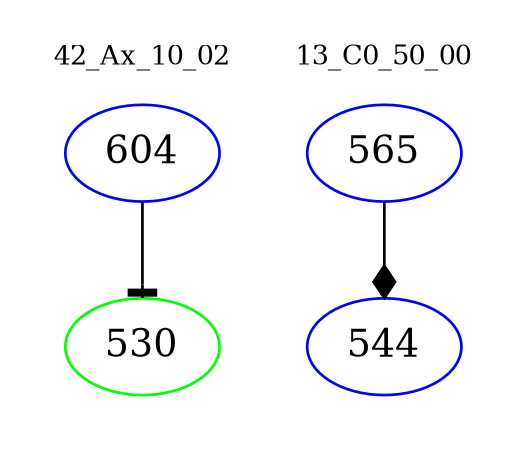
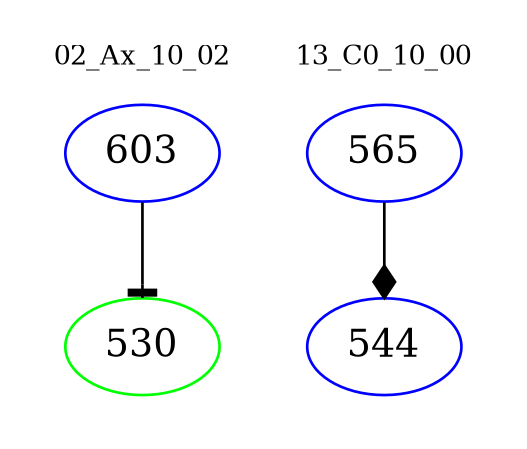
cluster "42_Ax_10_02": label "42_Ax_10_02" -> "02_Ax_10_02"
cluster "13_C0_50_00": label "13_C0_50_00" -> "13_C0_10_00"
node "604": label "604" -> "603"
